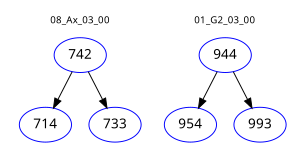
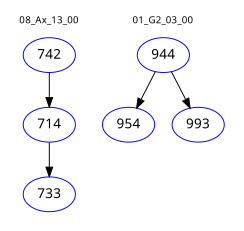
cluster "08_Ax_03_00": label "08_Ax_03_00" -> "08_Ax_13_00"
edge "742" -> "733": now "714" -> "733"
